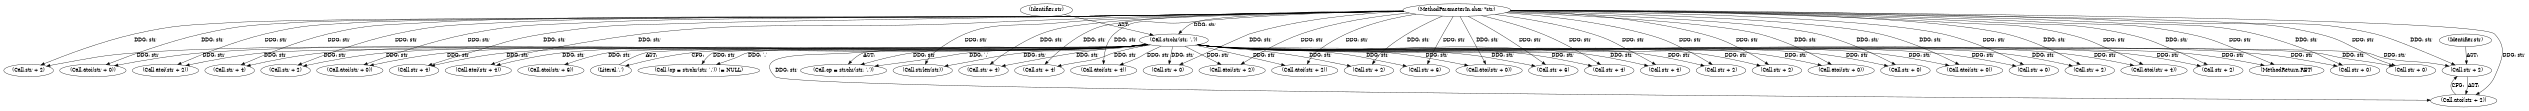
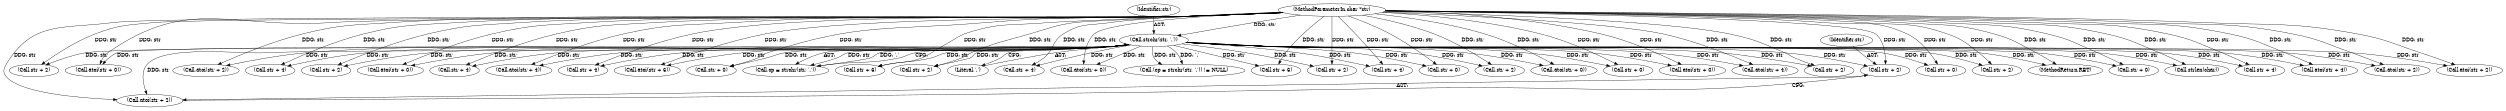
edge "(MethodParameterIn,char *str)" -> "(Call,atoi(str + 6))": added, label "DDG: str"
edge "(Call,cp = strchr(str, '.'))" -> "(Call,strchr(str, '.'))": added, label "CFG:"
node "(Call,strlen(str))": label "(Call,strlen(str))" -> "(Call,strlen(char))"
